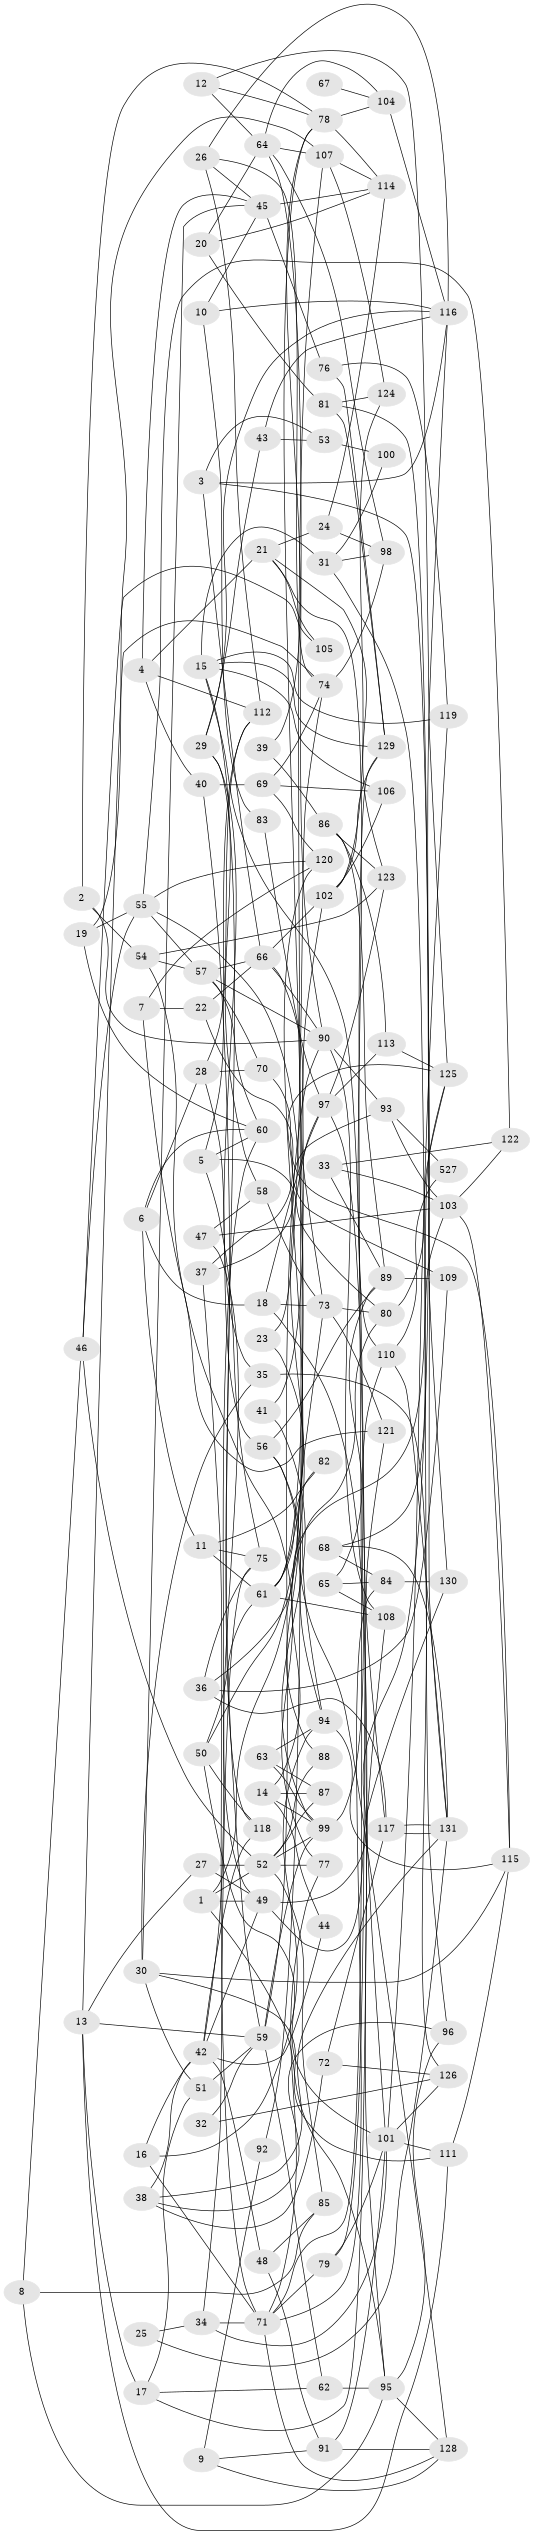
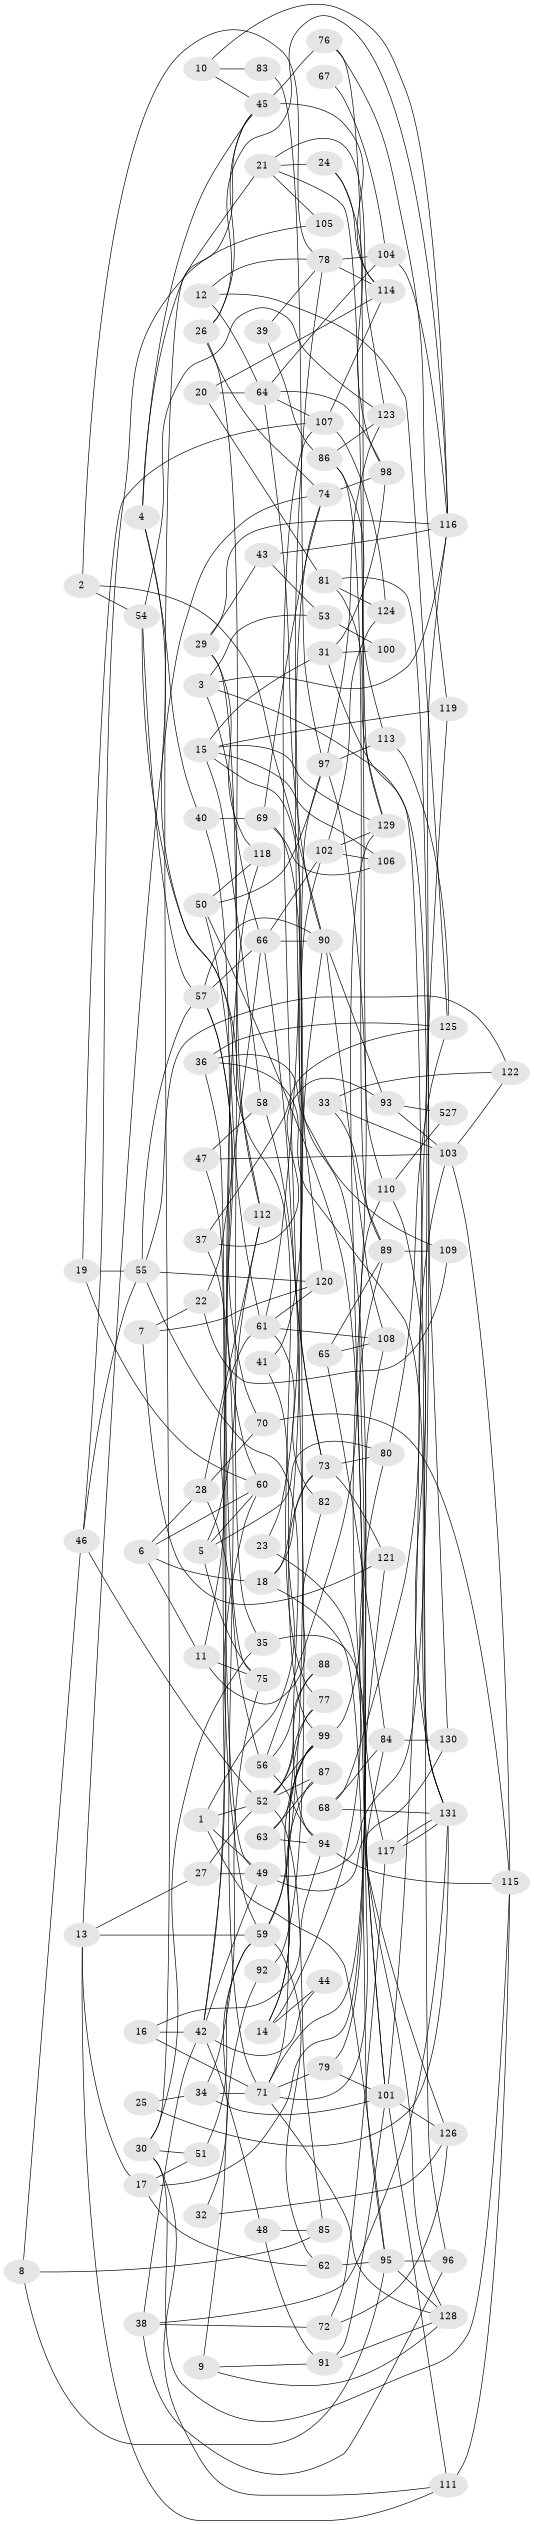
edge "36" -- "117": now "36" -- "131"
